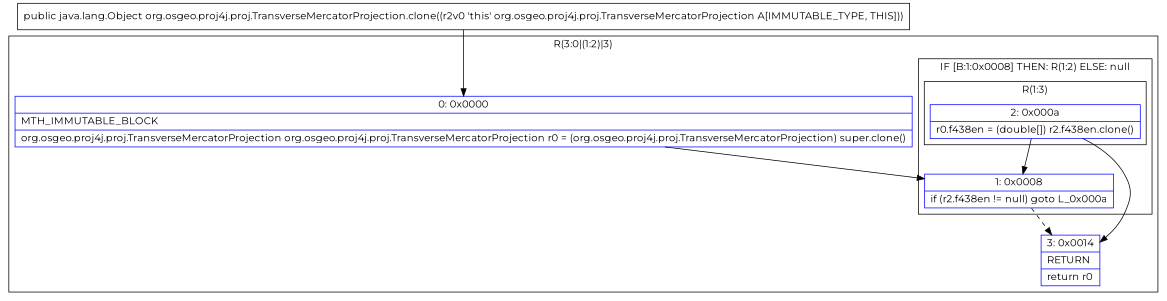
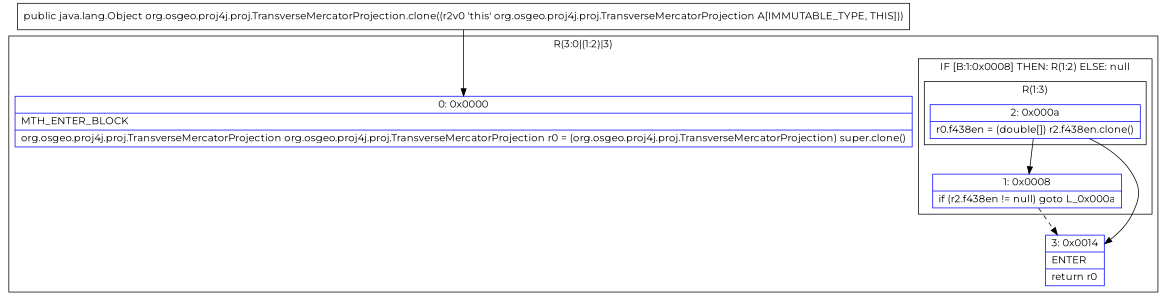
node "0: 0x0000": text "MTH_IMMUTABLE_BLOCK" -> "MTH_ENTER_BLOCK"
edge "0: 0x0000" -> "1: 0x0008": removed
node "3: 0x0014": text "RETURN" -> "ENTER"
